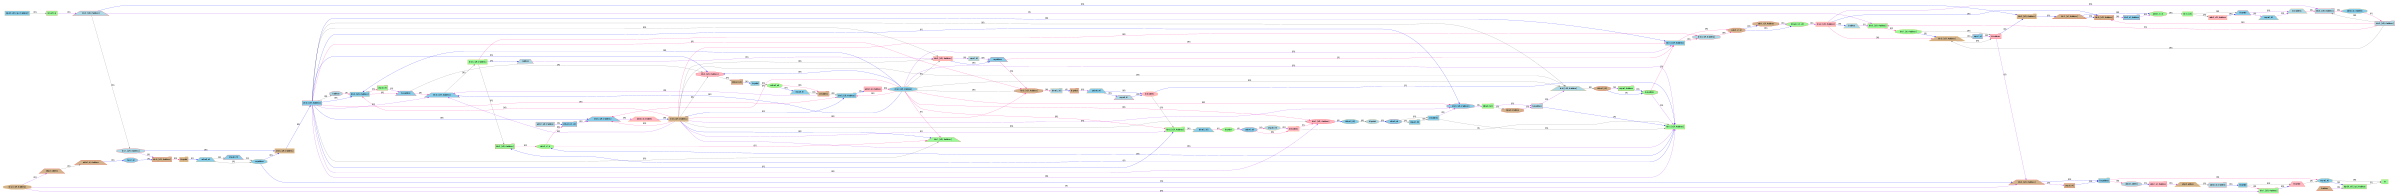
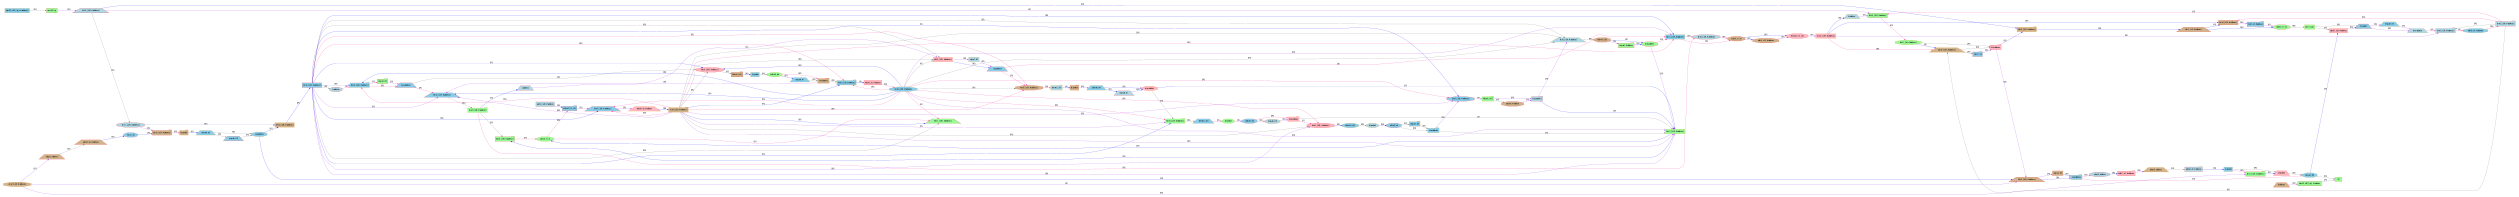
node "strb wzr , [ x1 , x0 ]": fillcolor palegreen -> lightpink
edge "mov w0 , # 0" -> "ldp x29 , x30 , [ sp ] , # address": now "mov w0 , # 0" -> "add x0 , x29 , # address"
